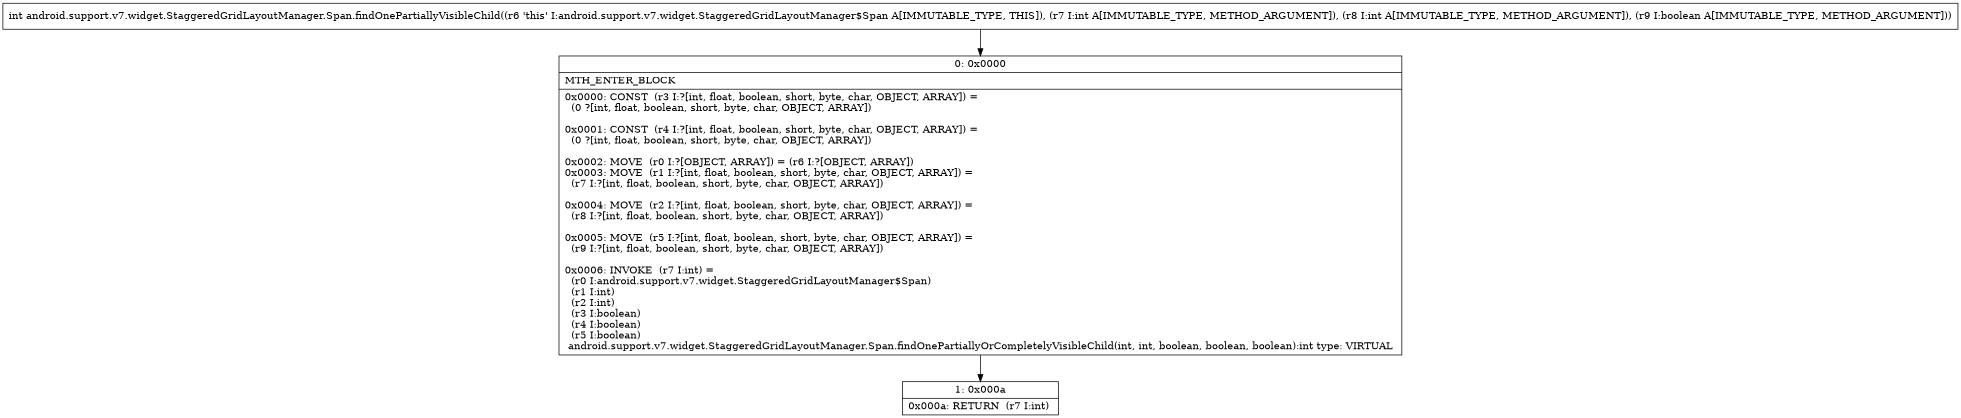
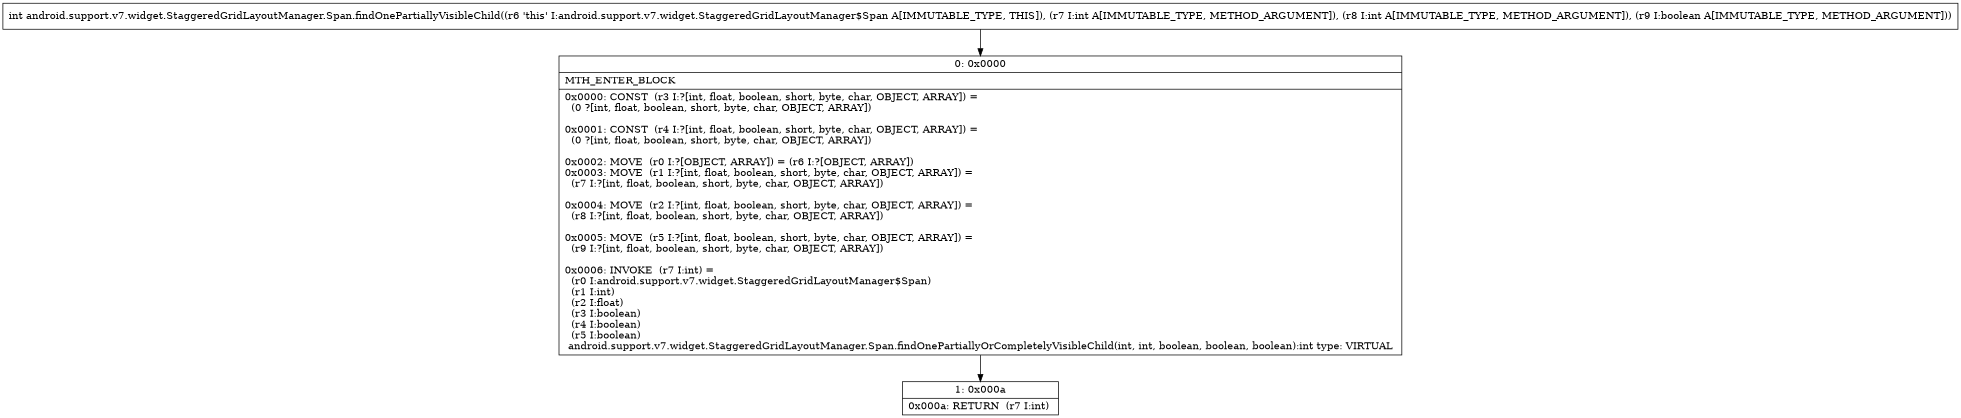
node "0: 0x0000": text "(r2 I:int)" -> "(r2 I:float)"
